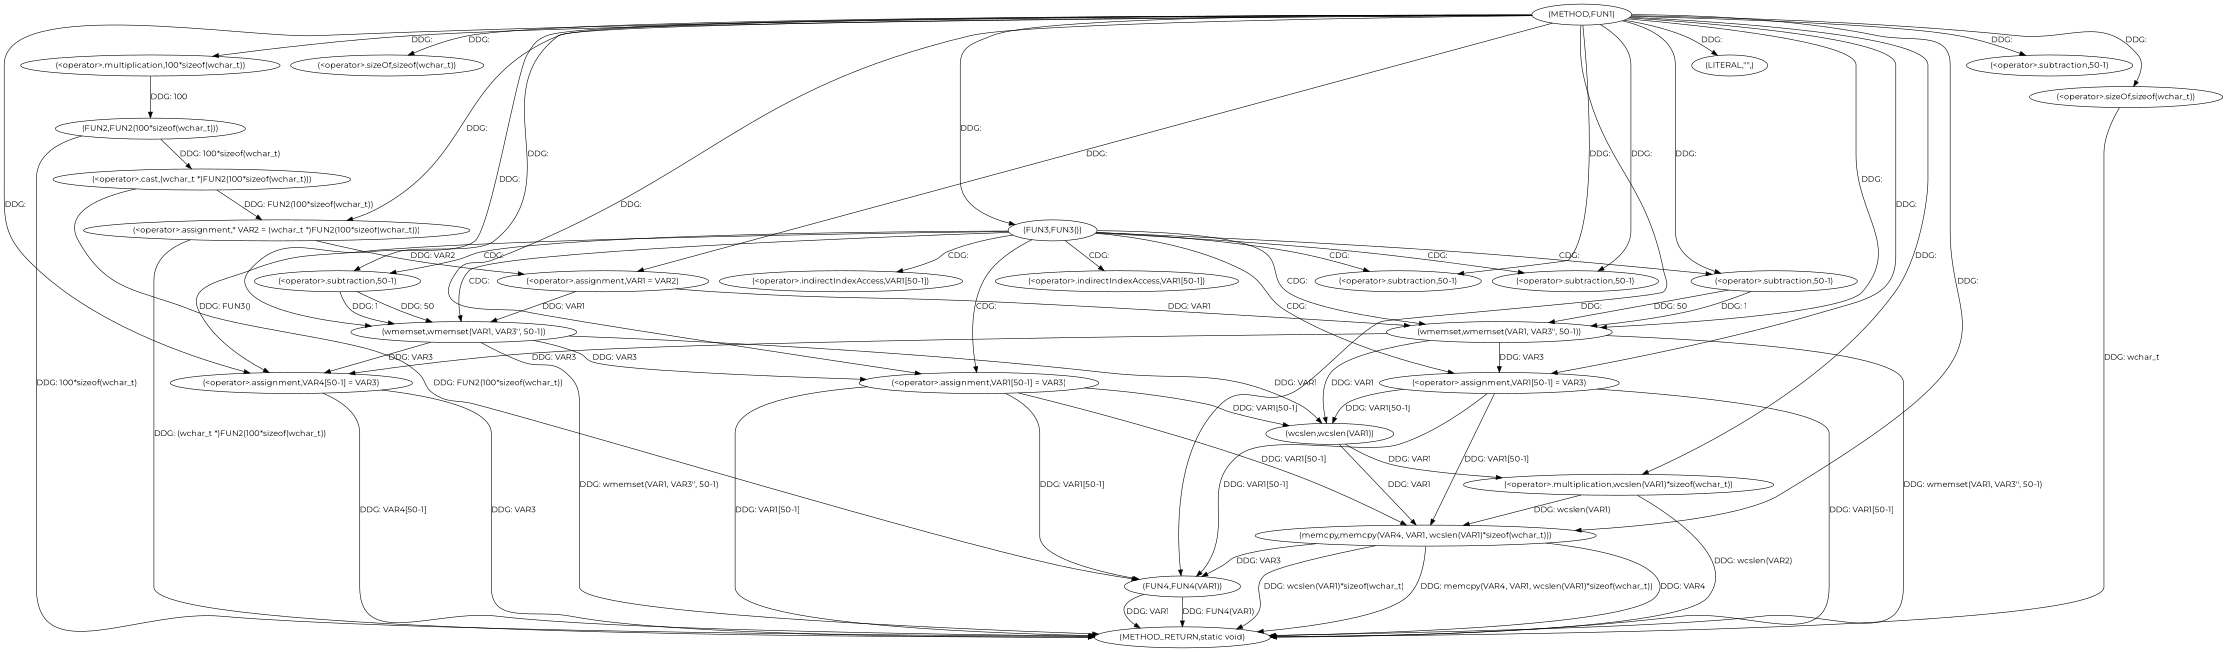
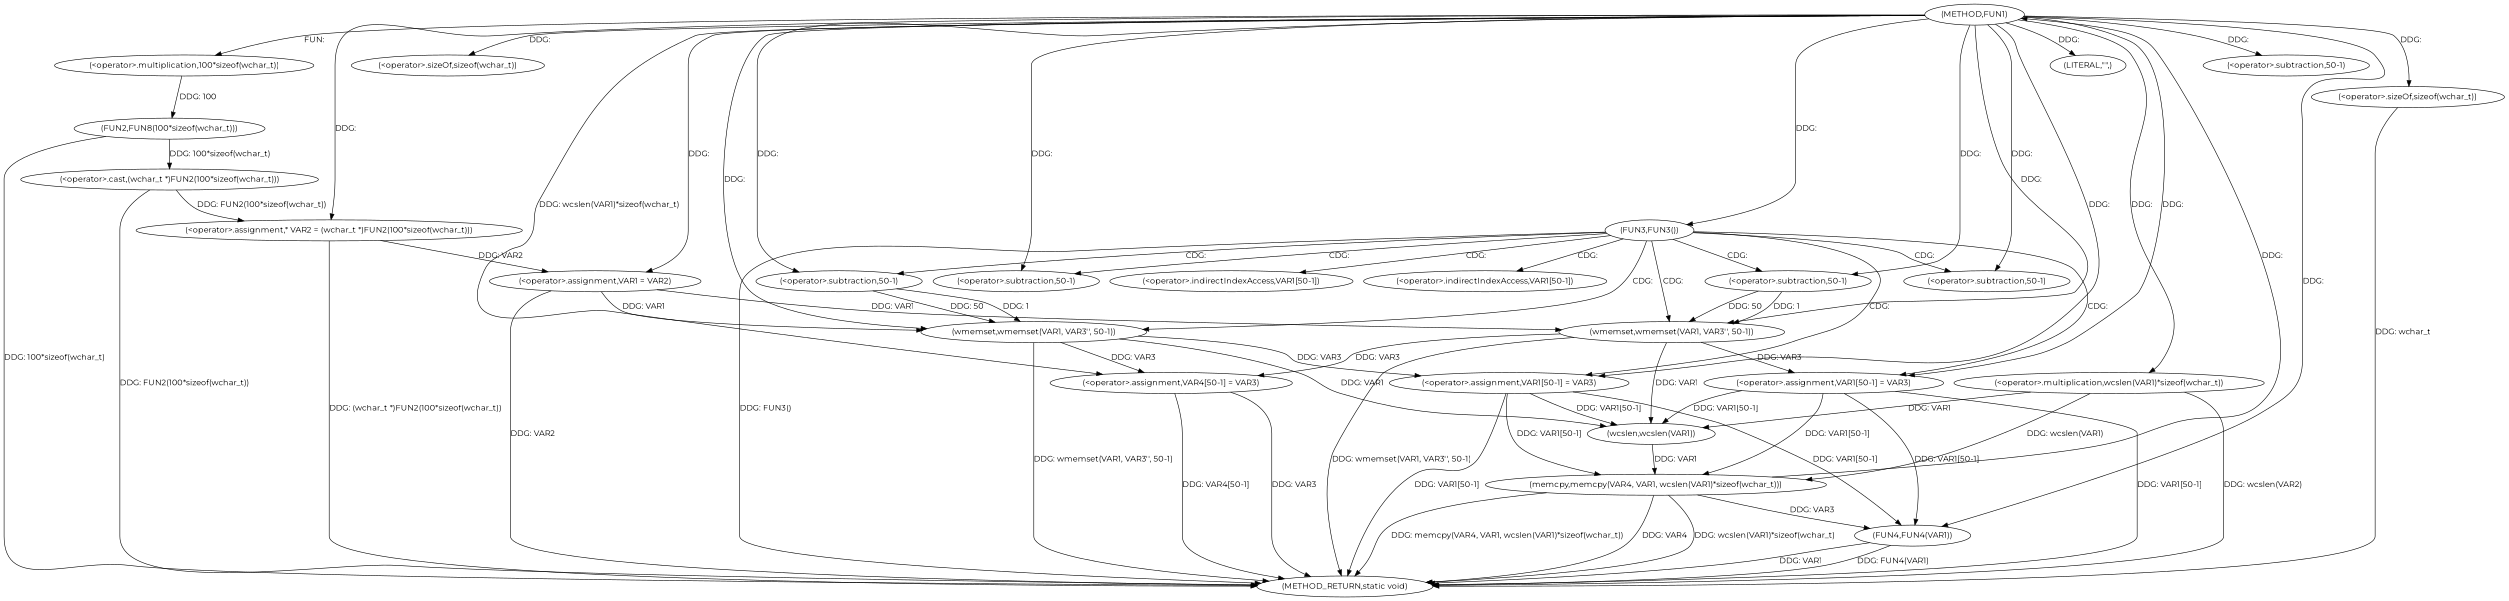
edge "(METHOD,FUN1)" -> "(<operator>.multiplication,100*sizeof(wchar_t))": label "DDG: " -> "FUN: "
node "(FUN2,FUN2(100*sizeof(wchar_t)))": label "(FUN2,FUN2(100*sizeof(wchar_t)))" -> "(FUN2,FUN8(100*sizeof(wchar_t)))"
edge "(METHOD,FUN1)" -> "(<operator>.assignment,VAR4[50-1] = VAR3)": label "DDG: " -> "DDG: wcslen(VAR1)*sizeof(wchar_t)"
edge "(FUN3,FUN3())" -> "(<operator>.assignment,VAR4[50-1] = VAR3)": now "(FUN3,FUN3())" -> "(METHOD_RETURN,static void)"
edge "(METHOD,FUN1)" -> "(memcpy,memcpy(VAR4, VAR1, wcslen(VAR1)*sizeof(wchar_t)))": reversed
edge "(<operator>.cast,(wchar_t *)FUN2(100*sizeof(wchar_t)))" -> "(FUN4,FUN4(VAR1))": now "(<operator>.cast,(wchar_t *)FUN2(100*sizeof(wchar_t)))" -> "(METHOD_RETURN,static void)"
edge "(wcslen,wcslen(VAR1))" -> "(<operator>.multiplication,wcslen(VAR1)*sizeof(wchar_t))": reversed
edge "(<operator>.assignment,VAR1 = VAR2)" -> "(METHOD_RETURN,static void)": added, label "DDG: VAR2"
